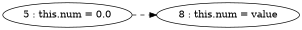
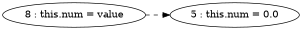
edge "5 : this.num = 0.0" -> "8 : this.num = value": reversed
